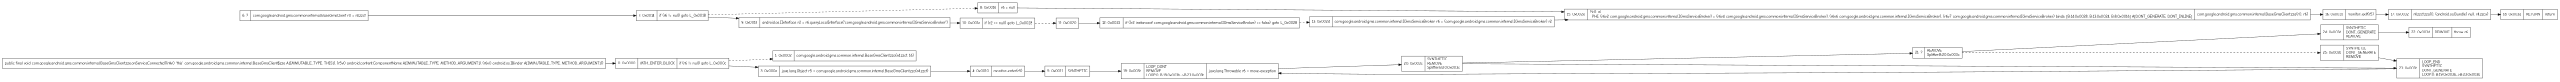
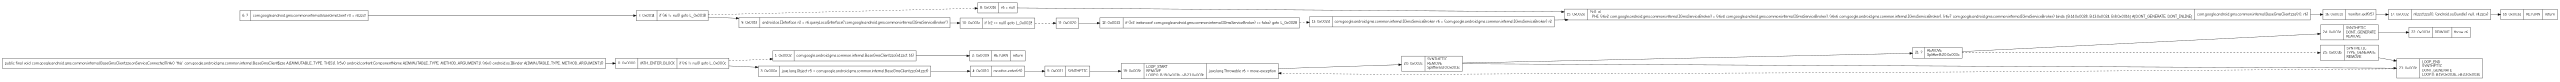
node "25: 0x003b": text "DONT_GENERATE" -> "TYPE_GENERATE"
node "2: 0x0009": added
node "19: 0x003b": text "LOOP_DONT" -> "LOOP_START"
edge "23: 0x003b" -> "19: 0x003b": style solid -> dashed
